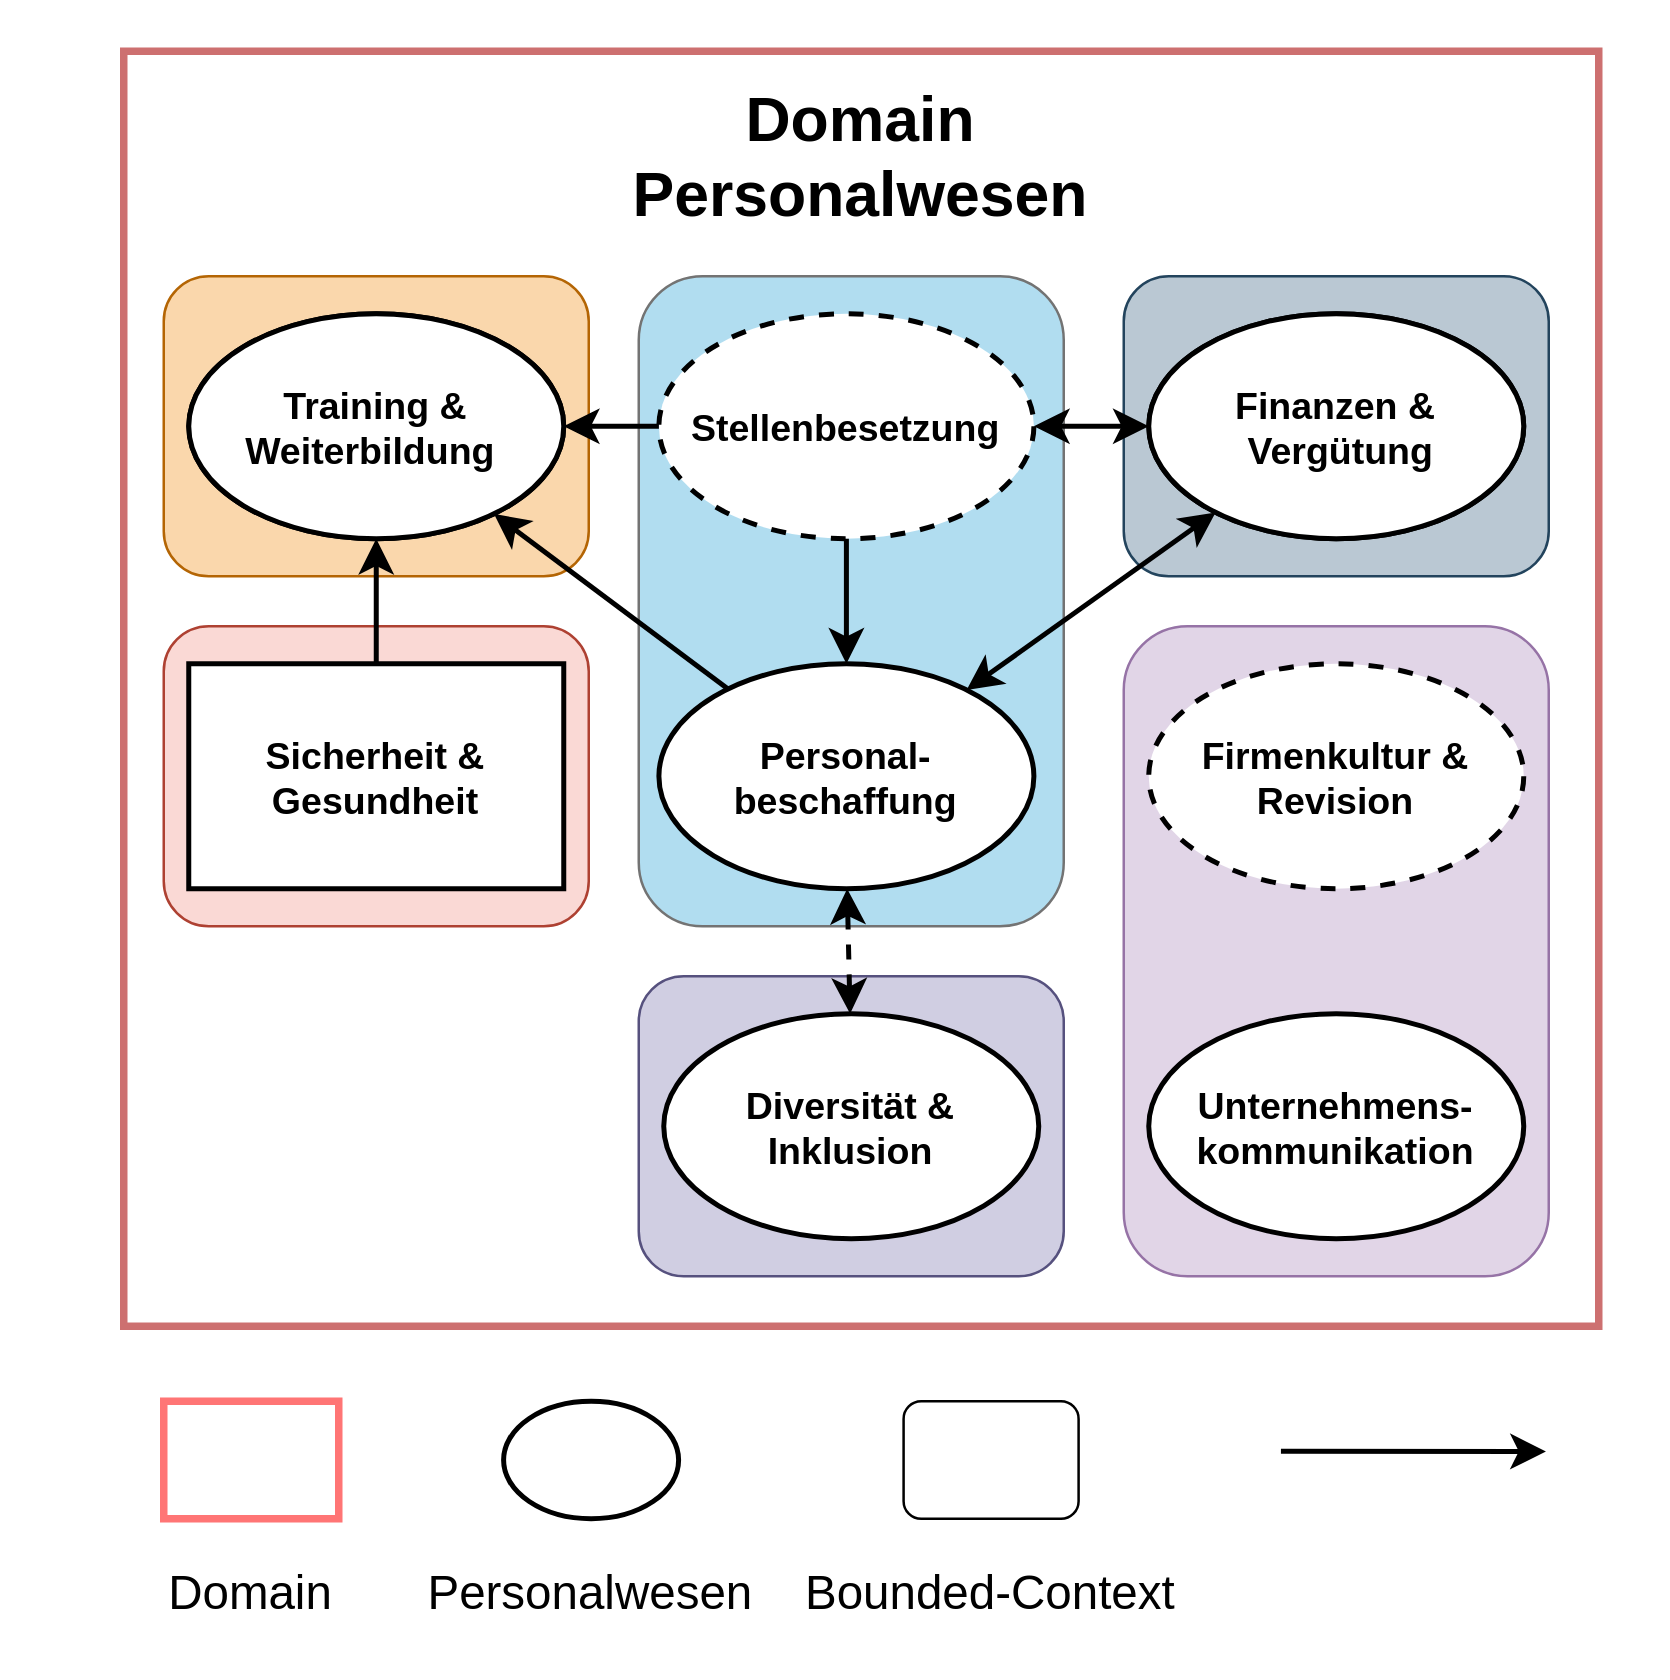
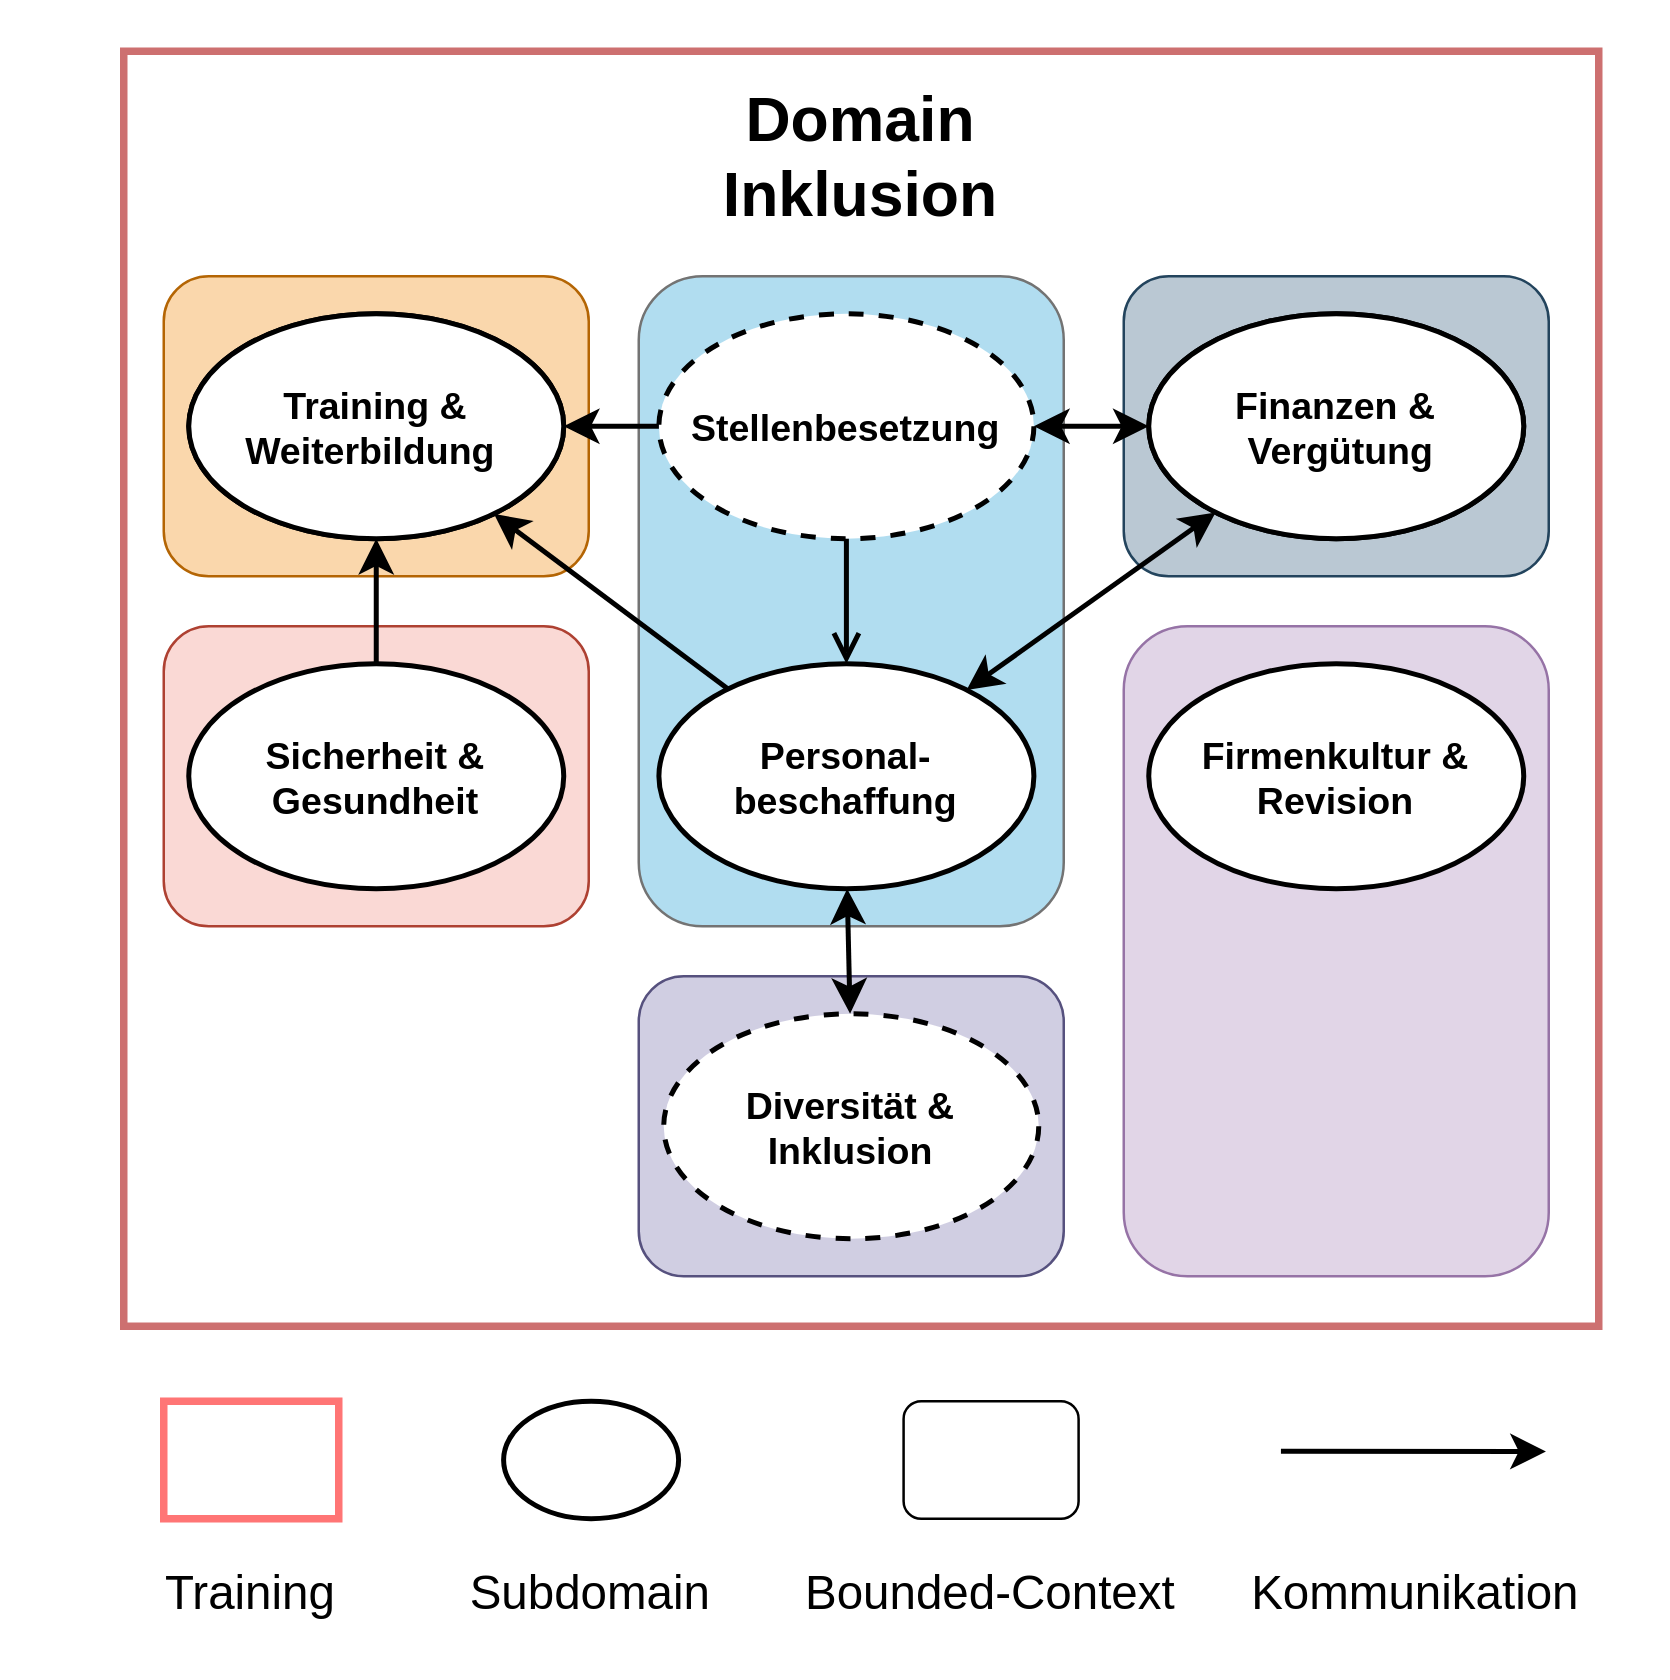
node "Domain Personalwesen": label "Domain Personalwesen" -> "Domain Inklusion"
edge "Stellenbesetzung" -> "Personal- beschaffung": arrowhead classic -> open
node "Sicherheit & Gesundheit": shape rectangle -> ellipse
node "Firmenkultur & Revision": style dashed -> solid
edge "Personal- beschaffung" -- "Diversität & Inklusion": style dashed -> solid
node "Diversität & Inklusion": style solid -> dashed
node "Unternehmens- kommunikation": removed
node "Kommunikation": added
node "Domain": label "Domain" -> "Training"
node "Personalwesen": label "Personalwesen" -> "Subdomain"
